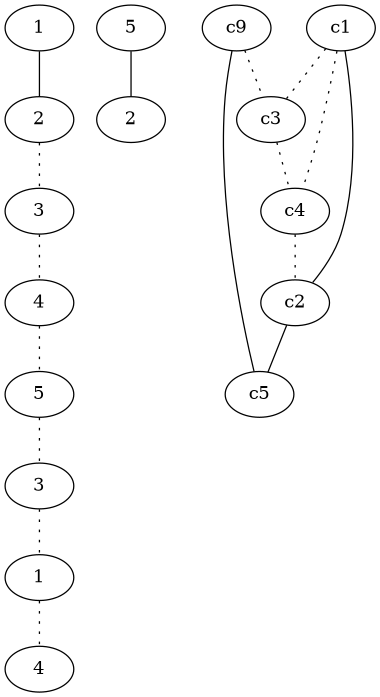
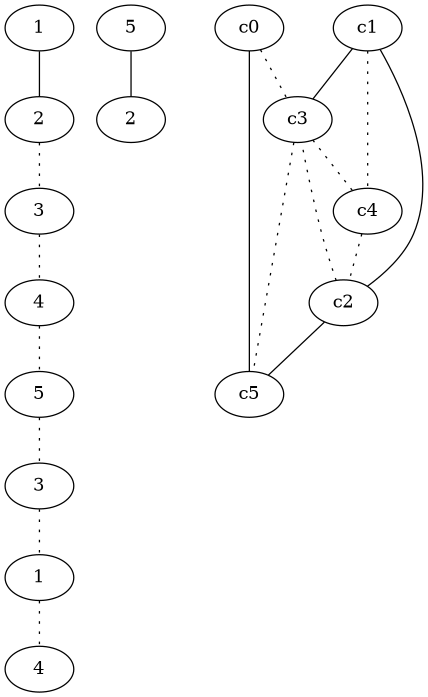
node "c9": label "c9" -> "c0"
edge "c1" -- "c3": style dotted -> solid
edge "c3" -- "c2": added
edge "c3" -- "c5": added
